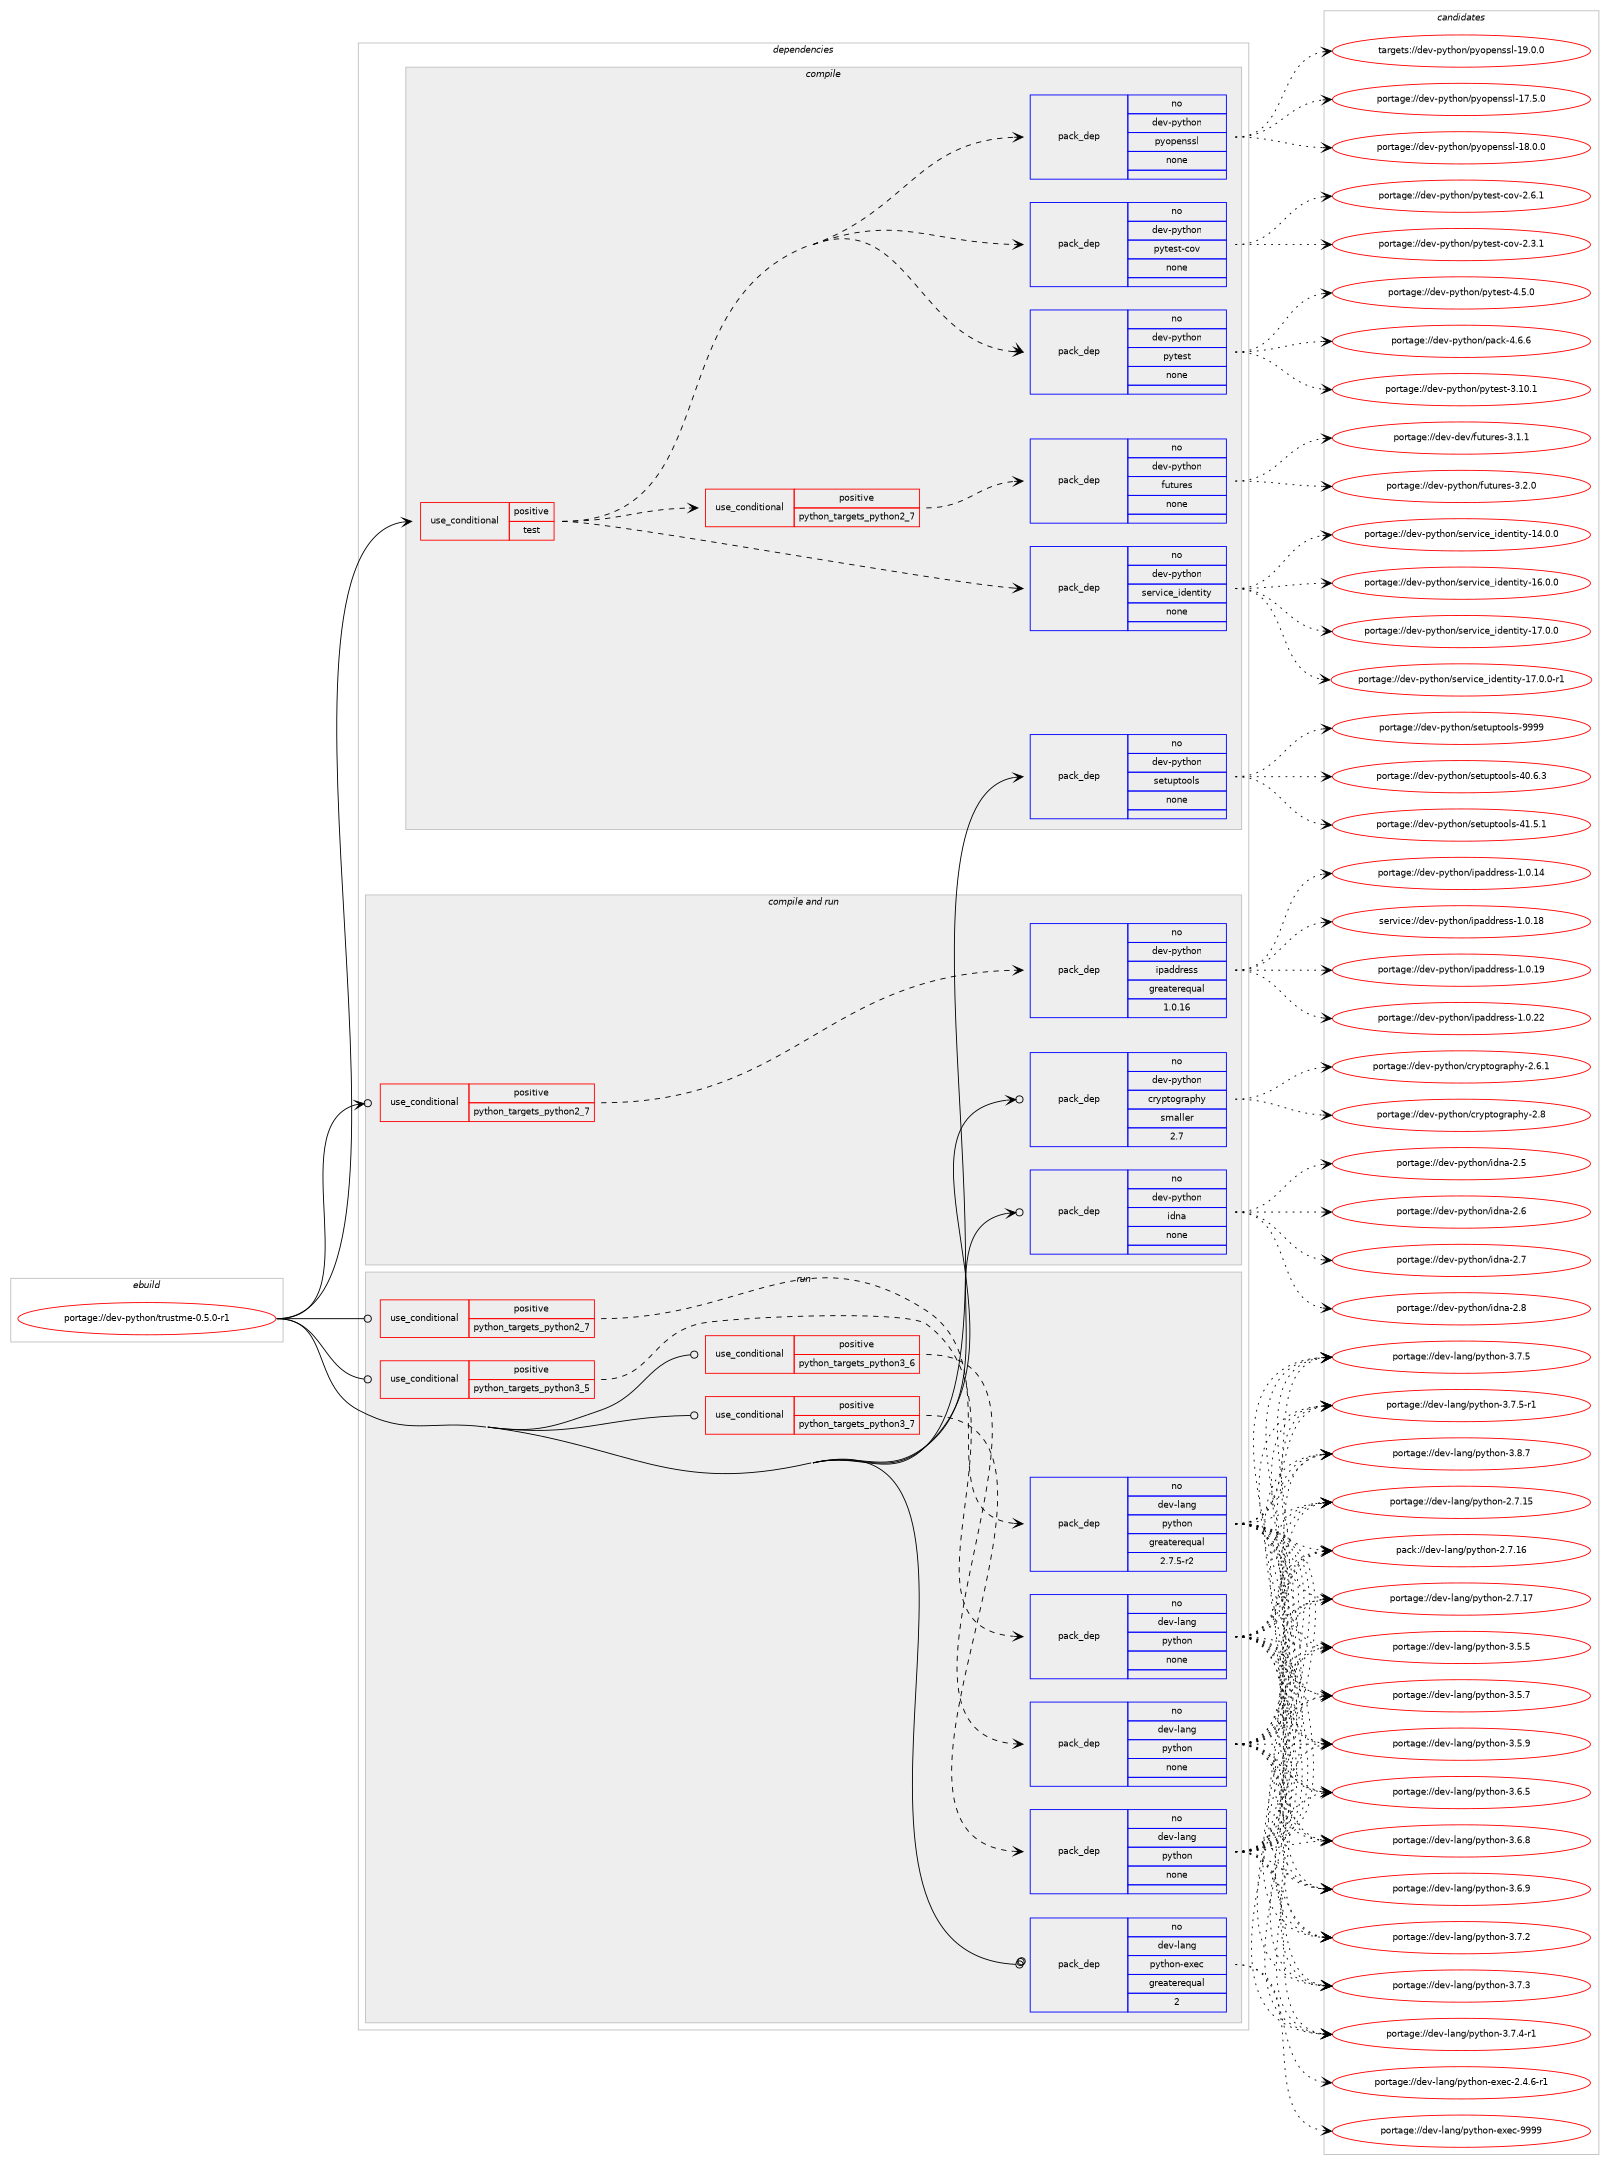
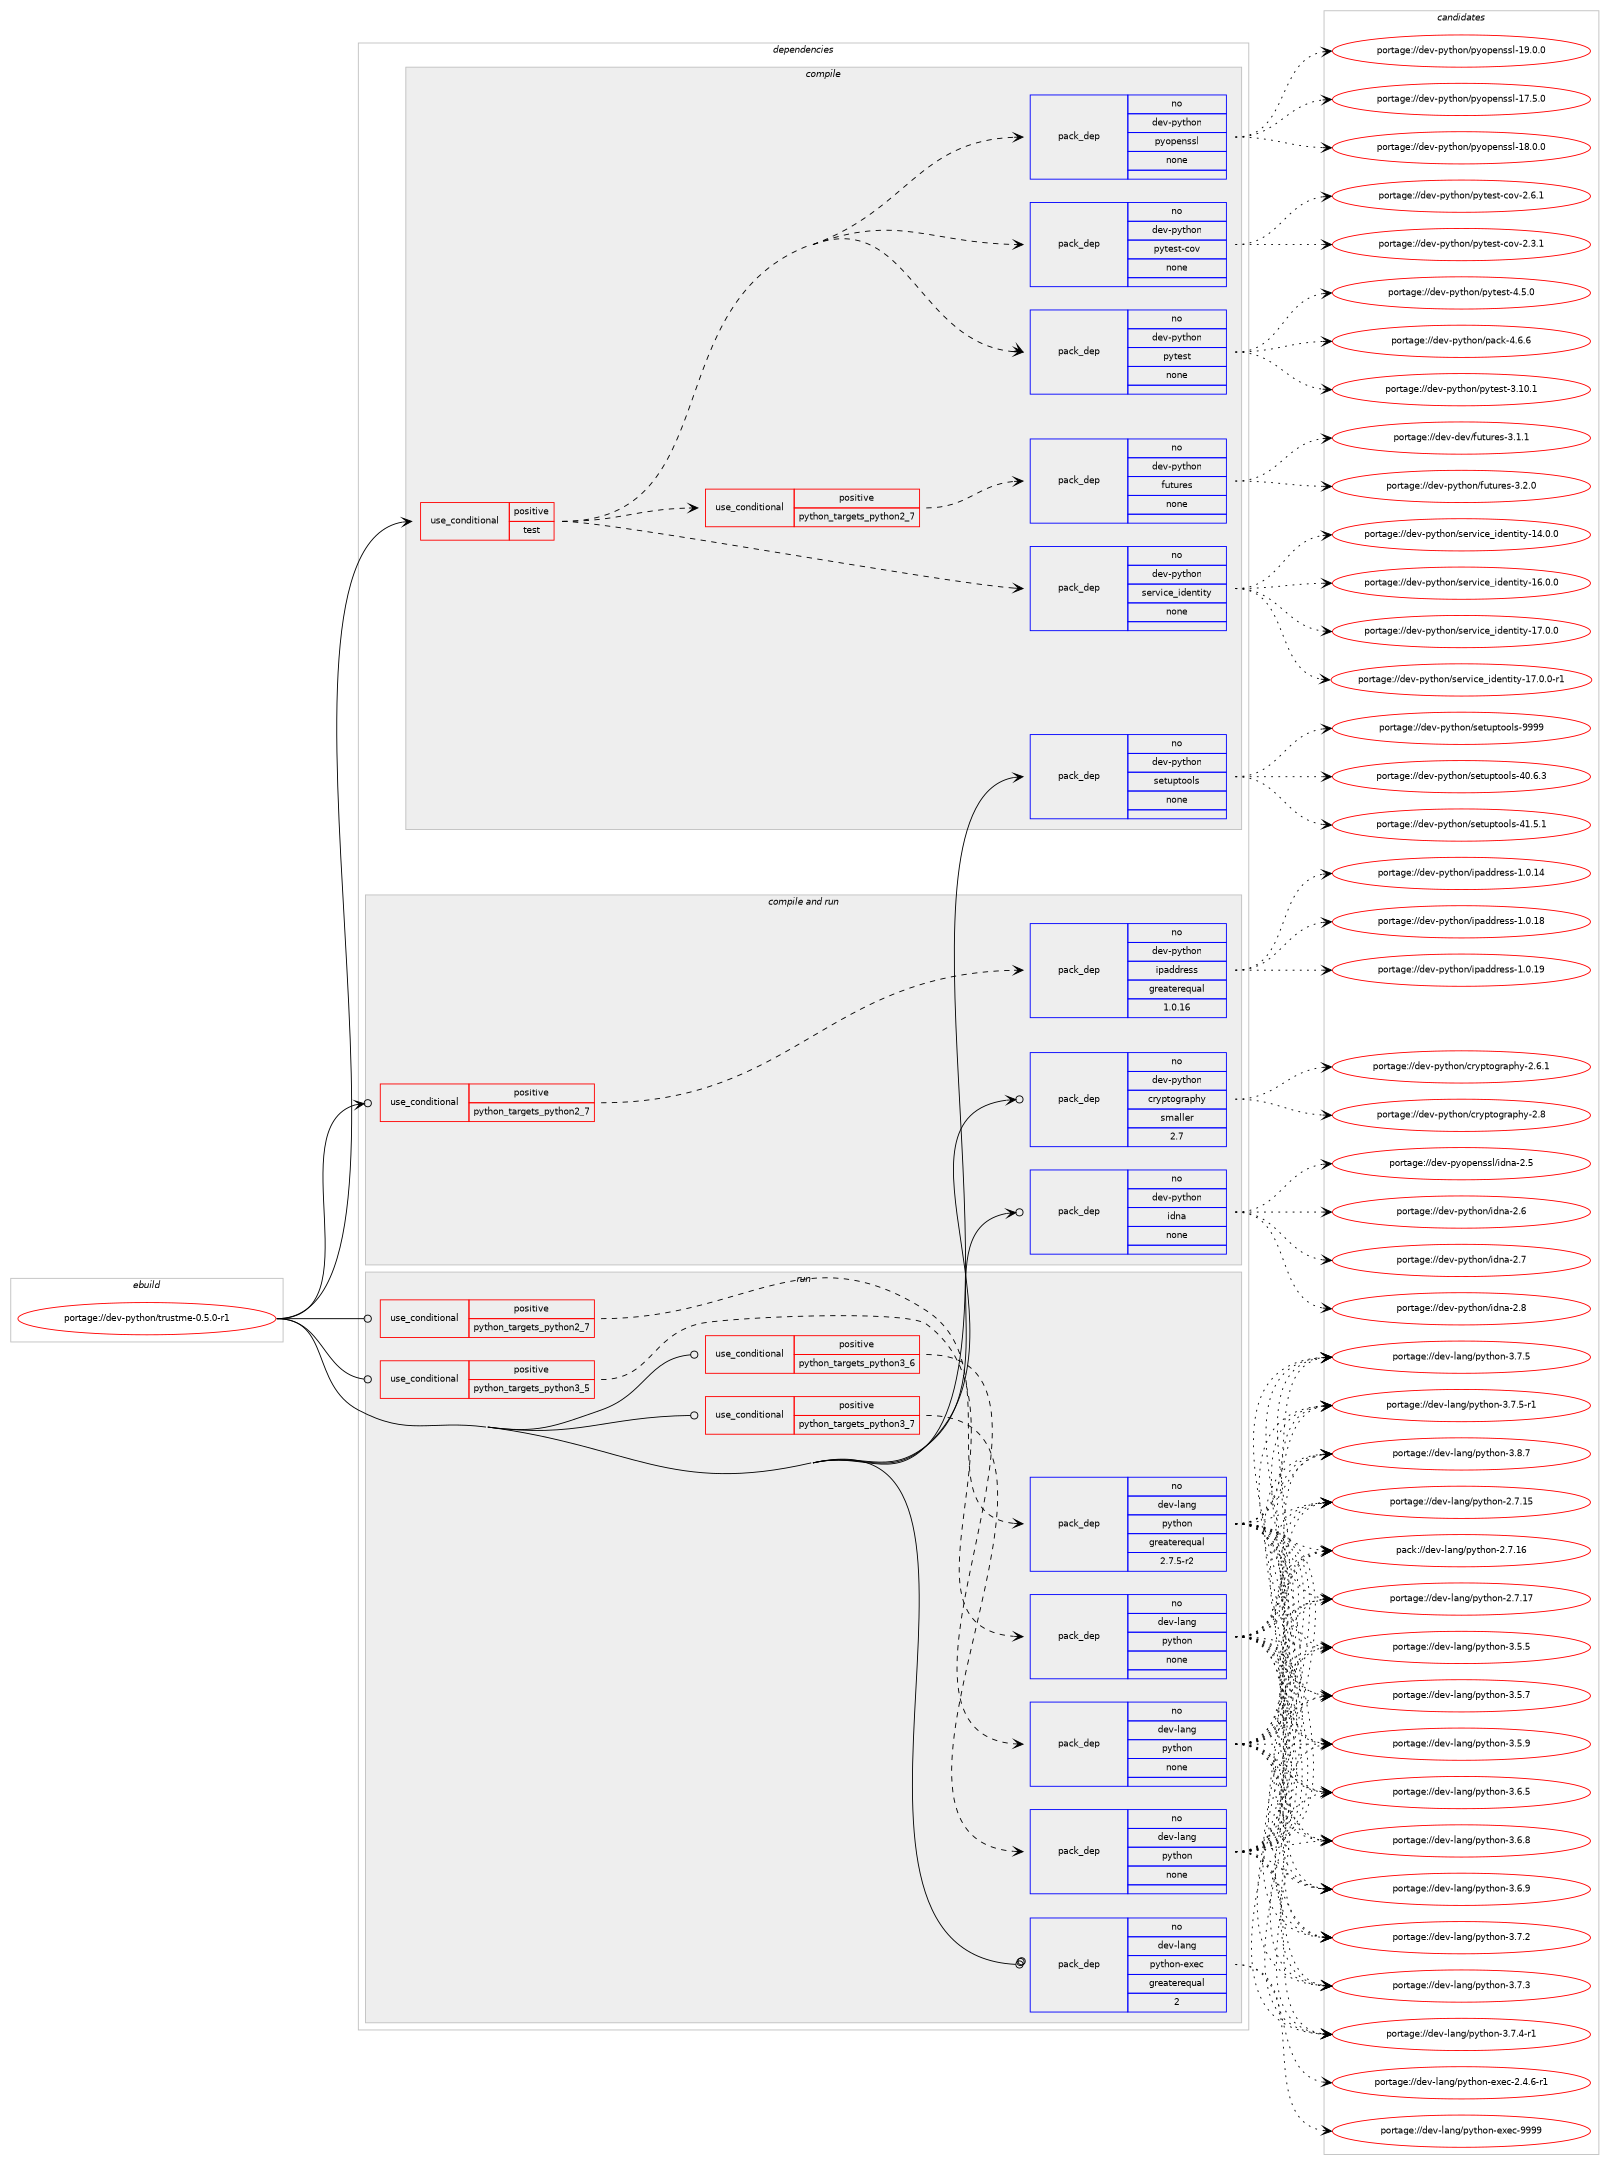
node "targets://dev-python/pyopenssl-19.0.0": label "targets://dev-python/pyopenssl-19.0.0" -> "portage://dev-python/pyopenssl-19.0.0"
node "service://dev-python/ipaddress-1.0.18": label "service://dev-python/ipaddress-1.0.18" -> "portage://dev-python/ipaddress-1.0.18"
node "portage://dev-python/ipaddress-1.0.22": removed
node "portage://dev-python/idna-2.5": label "portage://dev-python/idna-2.5" -> "portage://dev-pyopenssl/idna-2.5"
